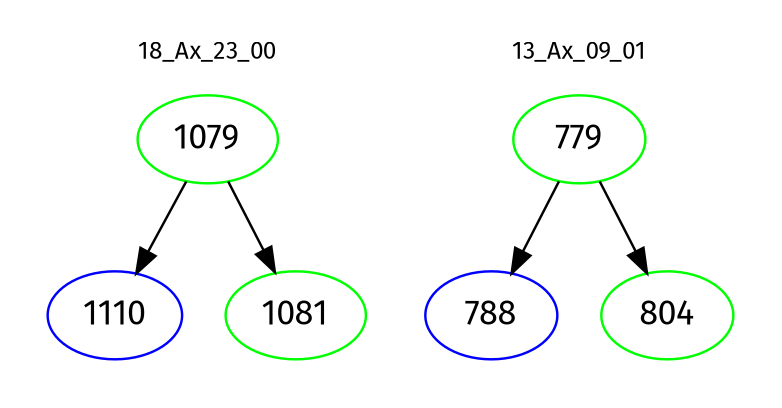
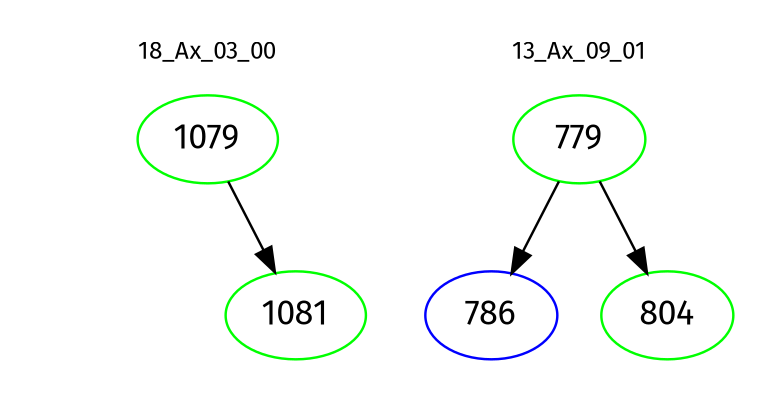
cluster "18_Ax_23_00": label "18_Ax_23_00" -> "18_Ax_03_00"
node "1110": removed
node "788": label "788" -> "786"
